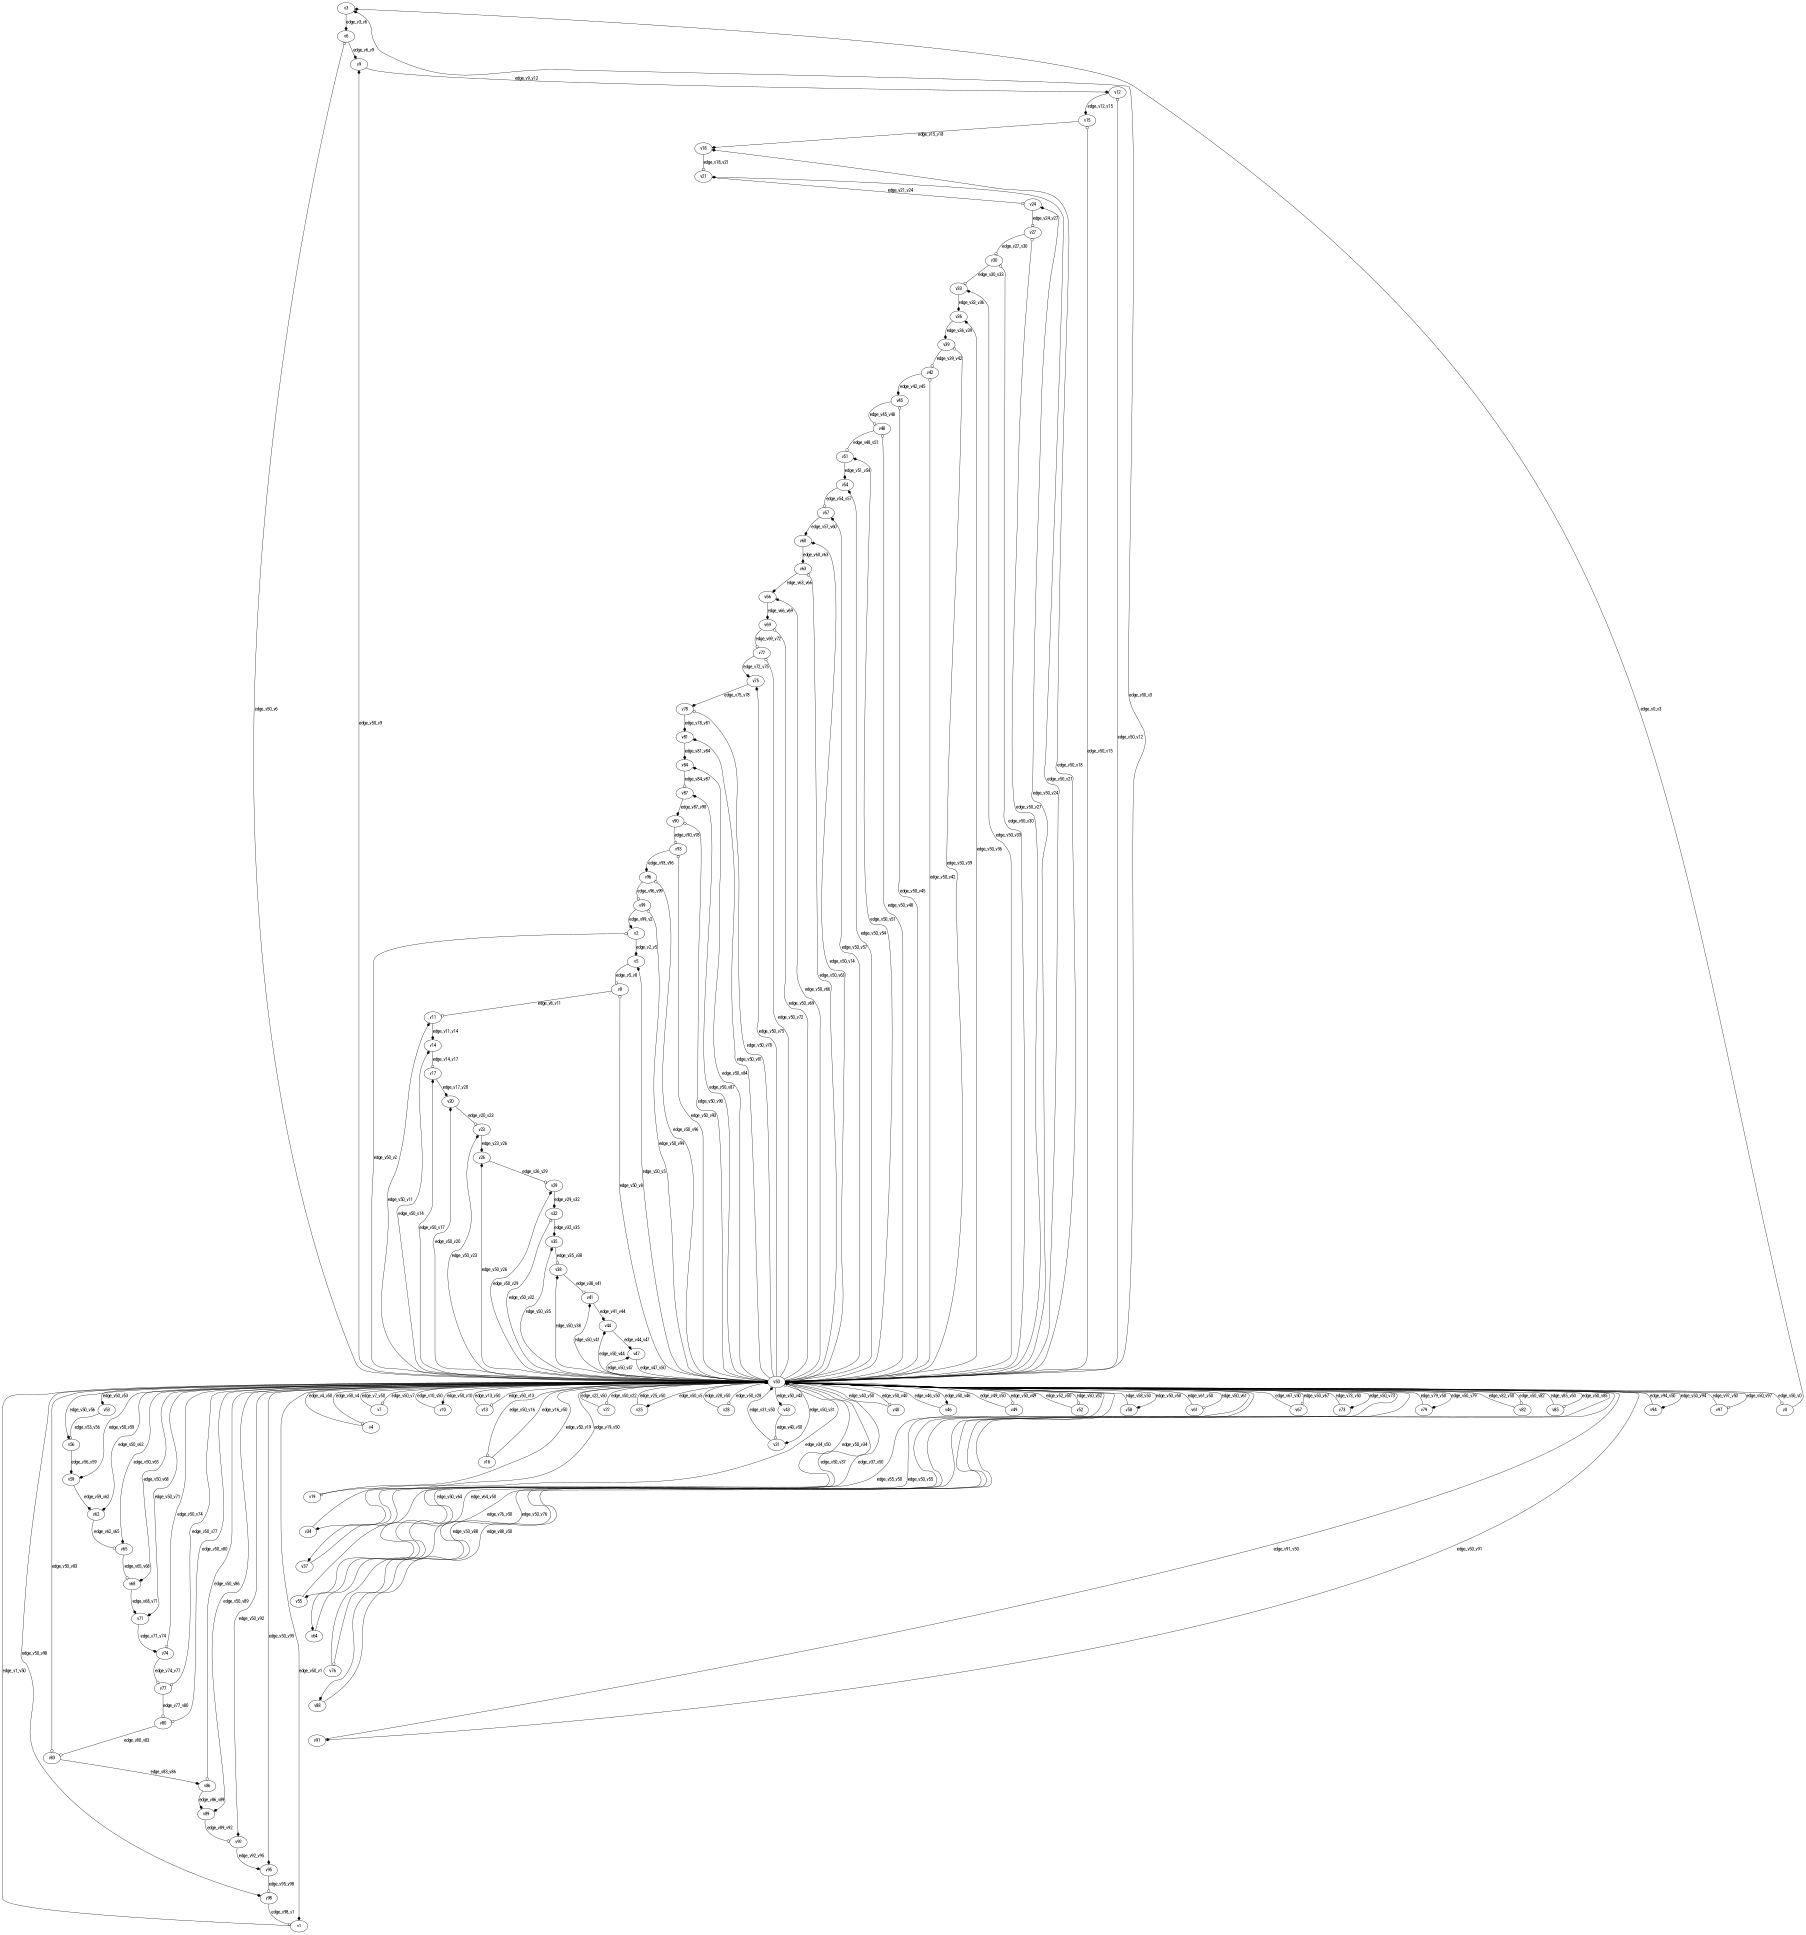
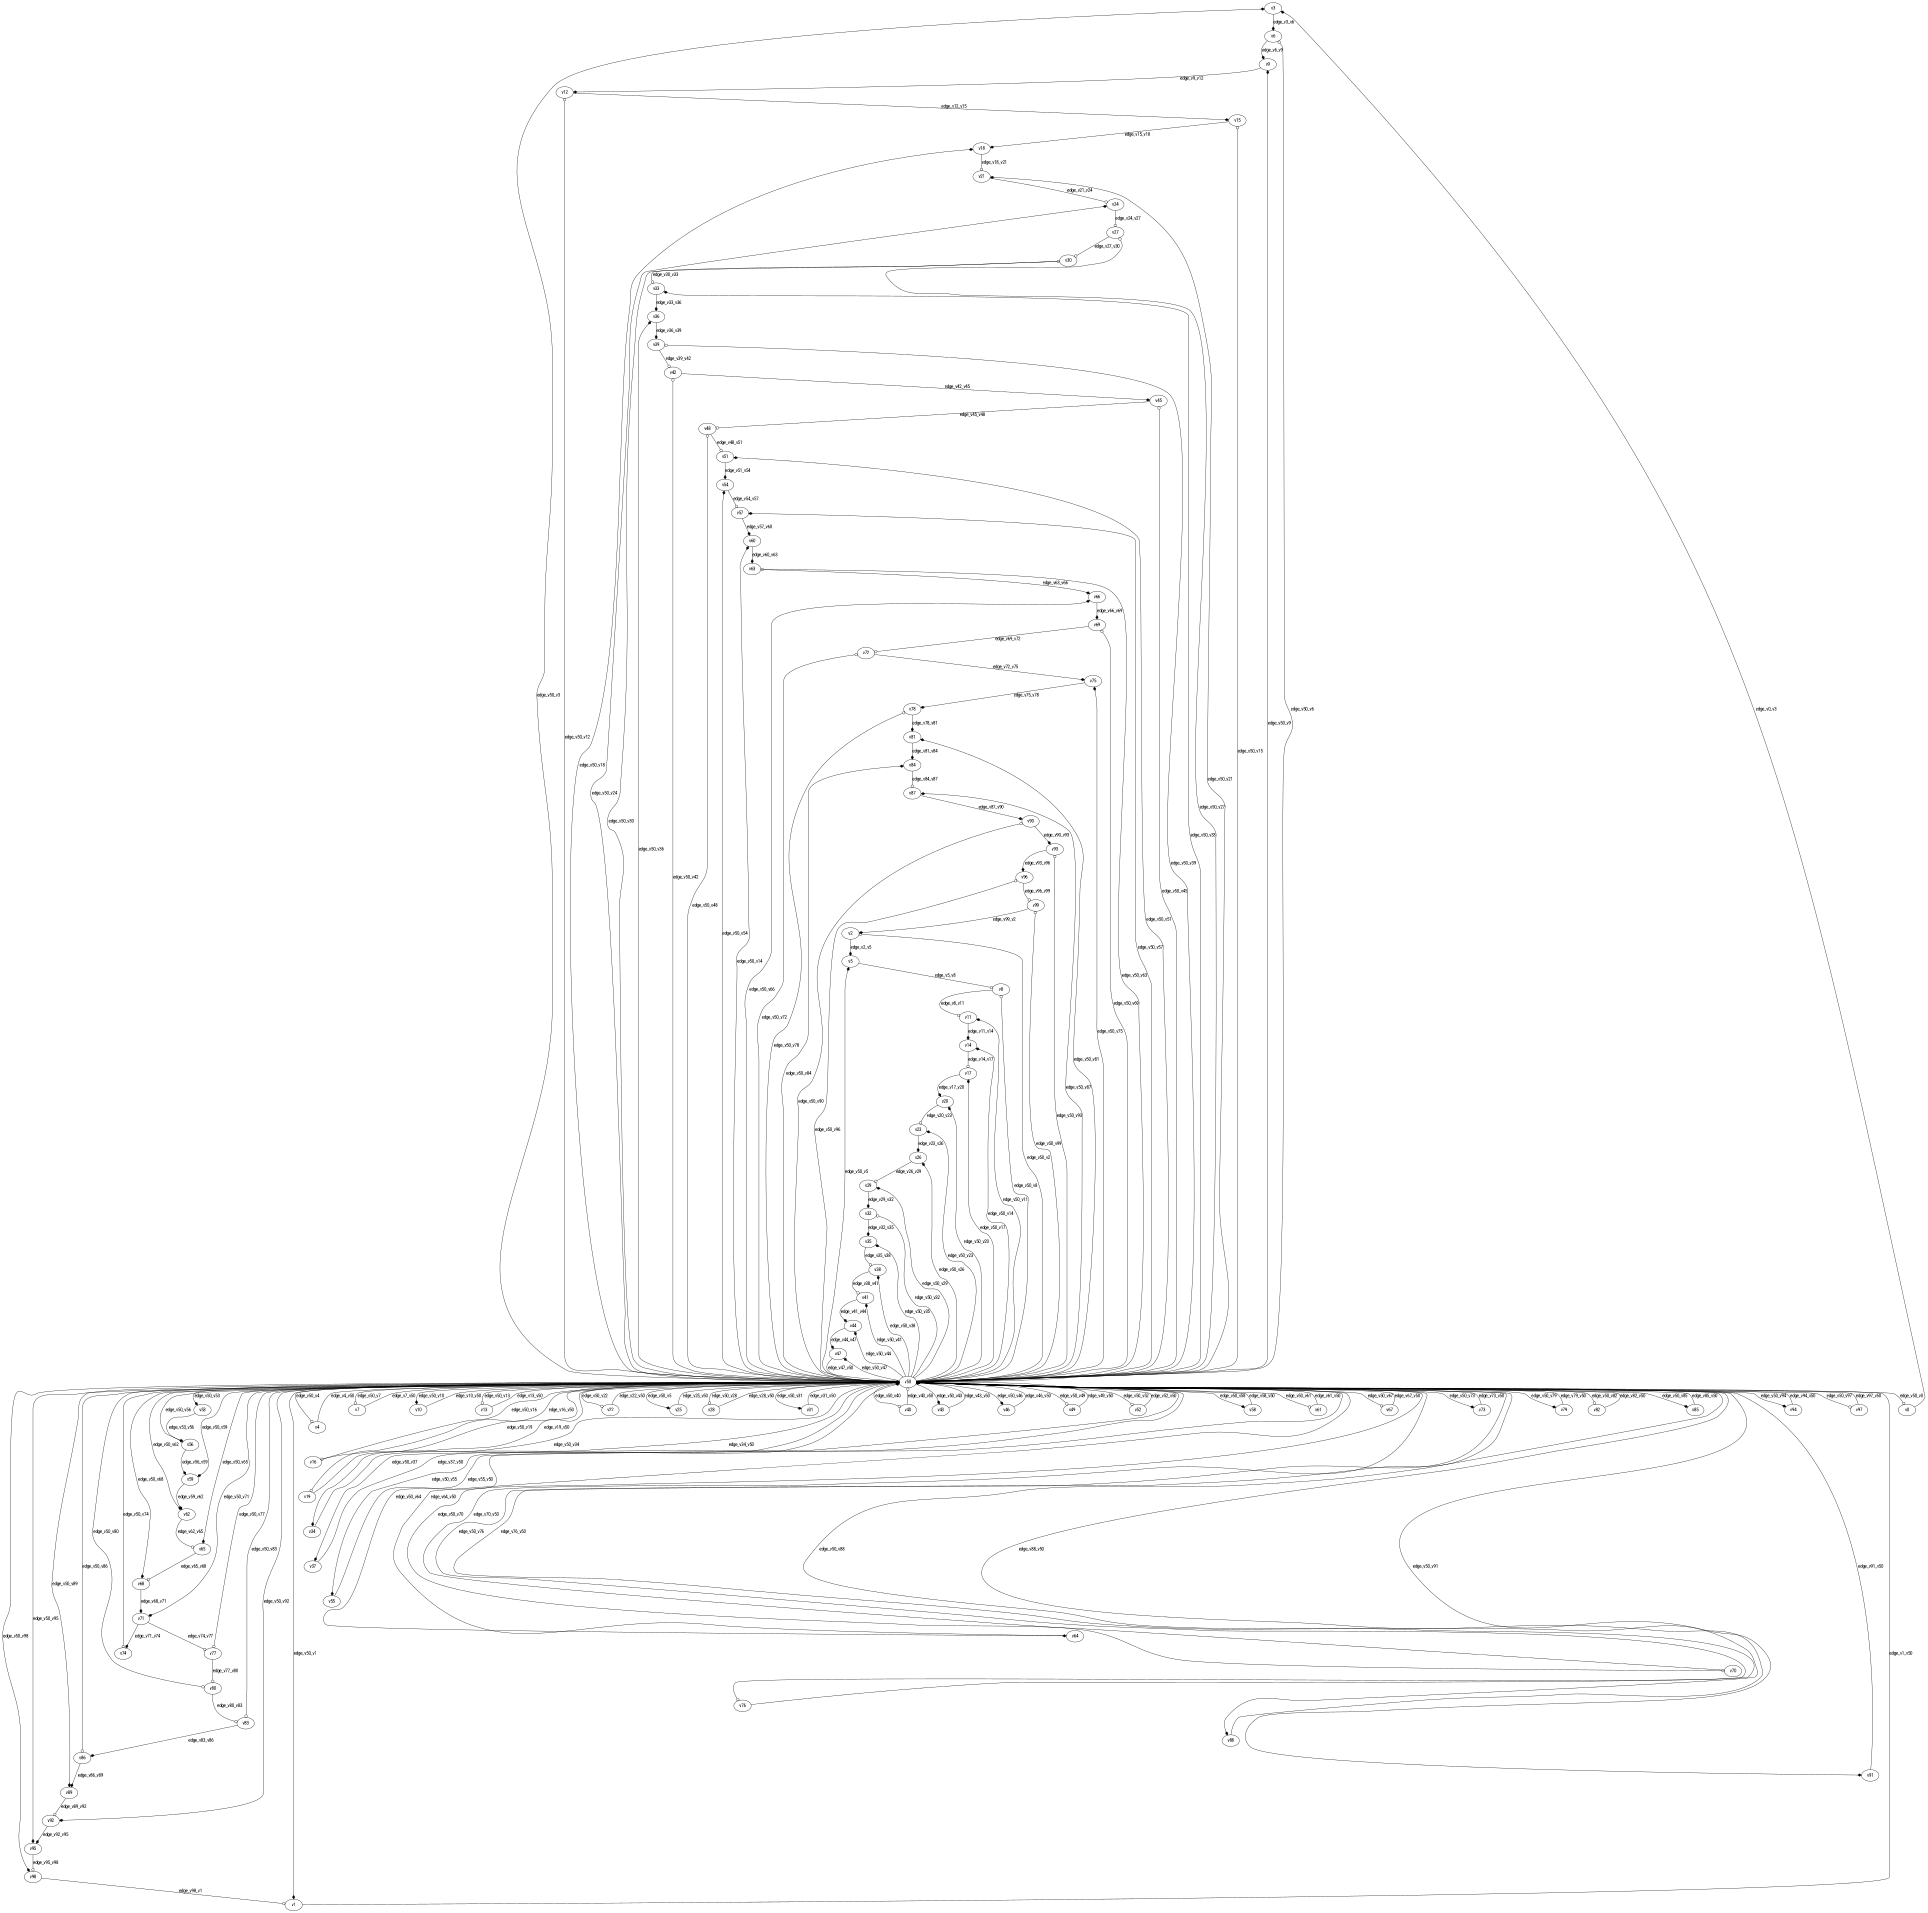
edge "v90" -> "v93": arrowhead odot -> diamond
edge "v50" -> "v85": arrowhead odot -> diamond
edge "v43" -> "v31": now "v43" -> "v50"
edge "v74" -> "v77": now "v71" -> "v77"
node "v70": added
